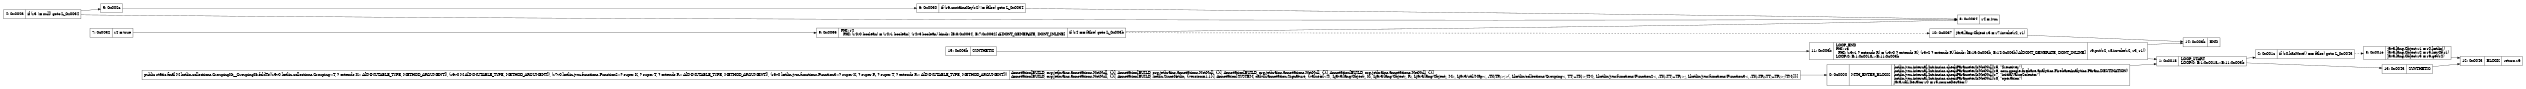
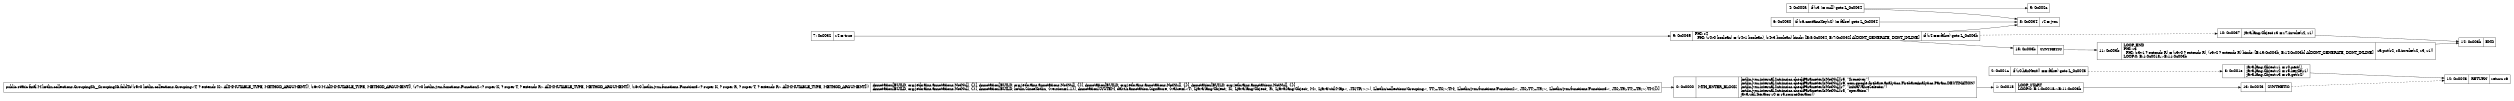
edge "5: 0x002c" -> "6: 0x0030": removed
edge "9: 0x0035" -> "15: 0x003b": added
node "3: 0x001e": text "java.lang.Object r1 = r0.kotlin()" -> "java.lang.Object r1 = r0.next()"
edge "1: 0x0018" -> "2: 0x001c": removed
edge "11: 0x003b" -> "1: 0x0018": removed
node "12: 0x0043": text "BLOCK" -> "RETURN"
edge "13: 0x0043" -> "12: 0x0043": style solid -> dashed
